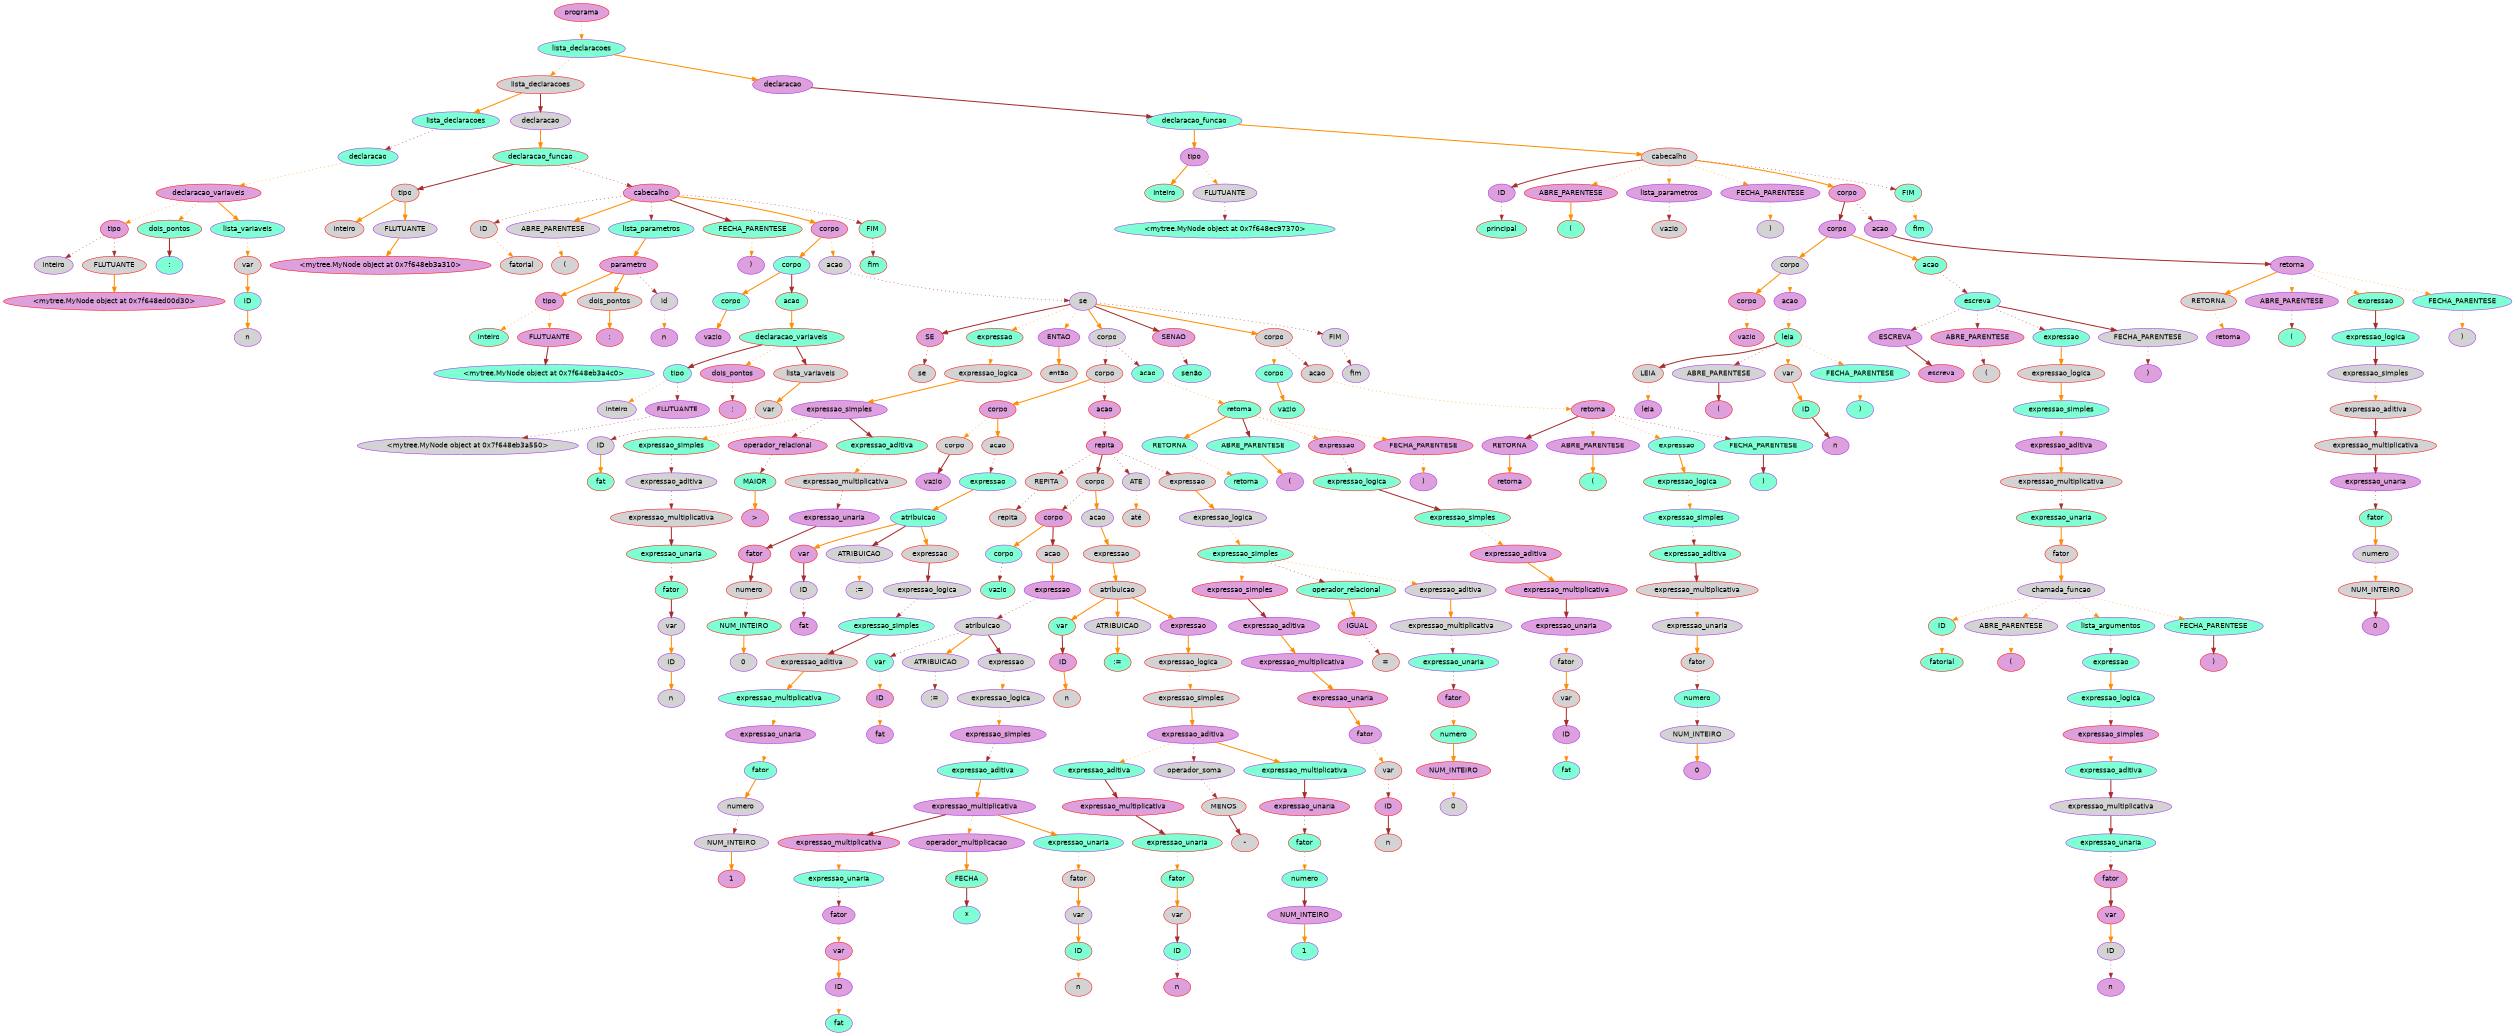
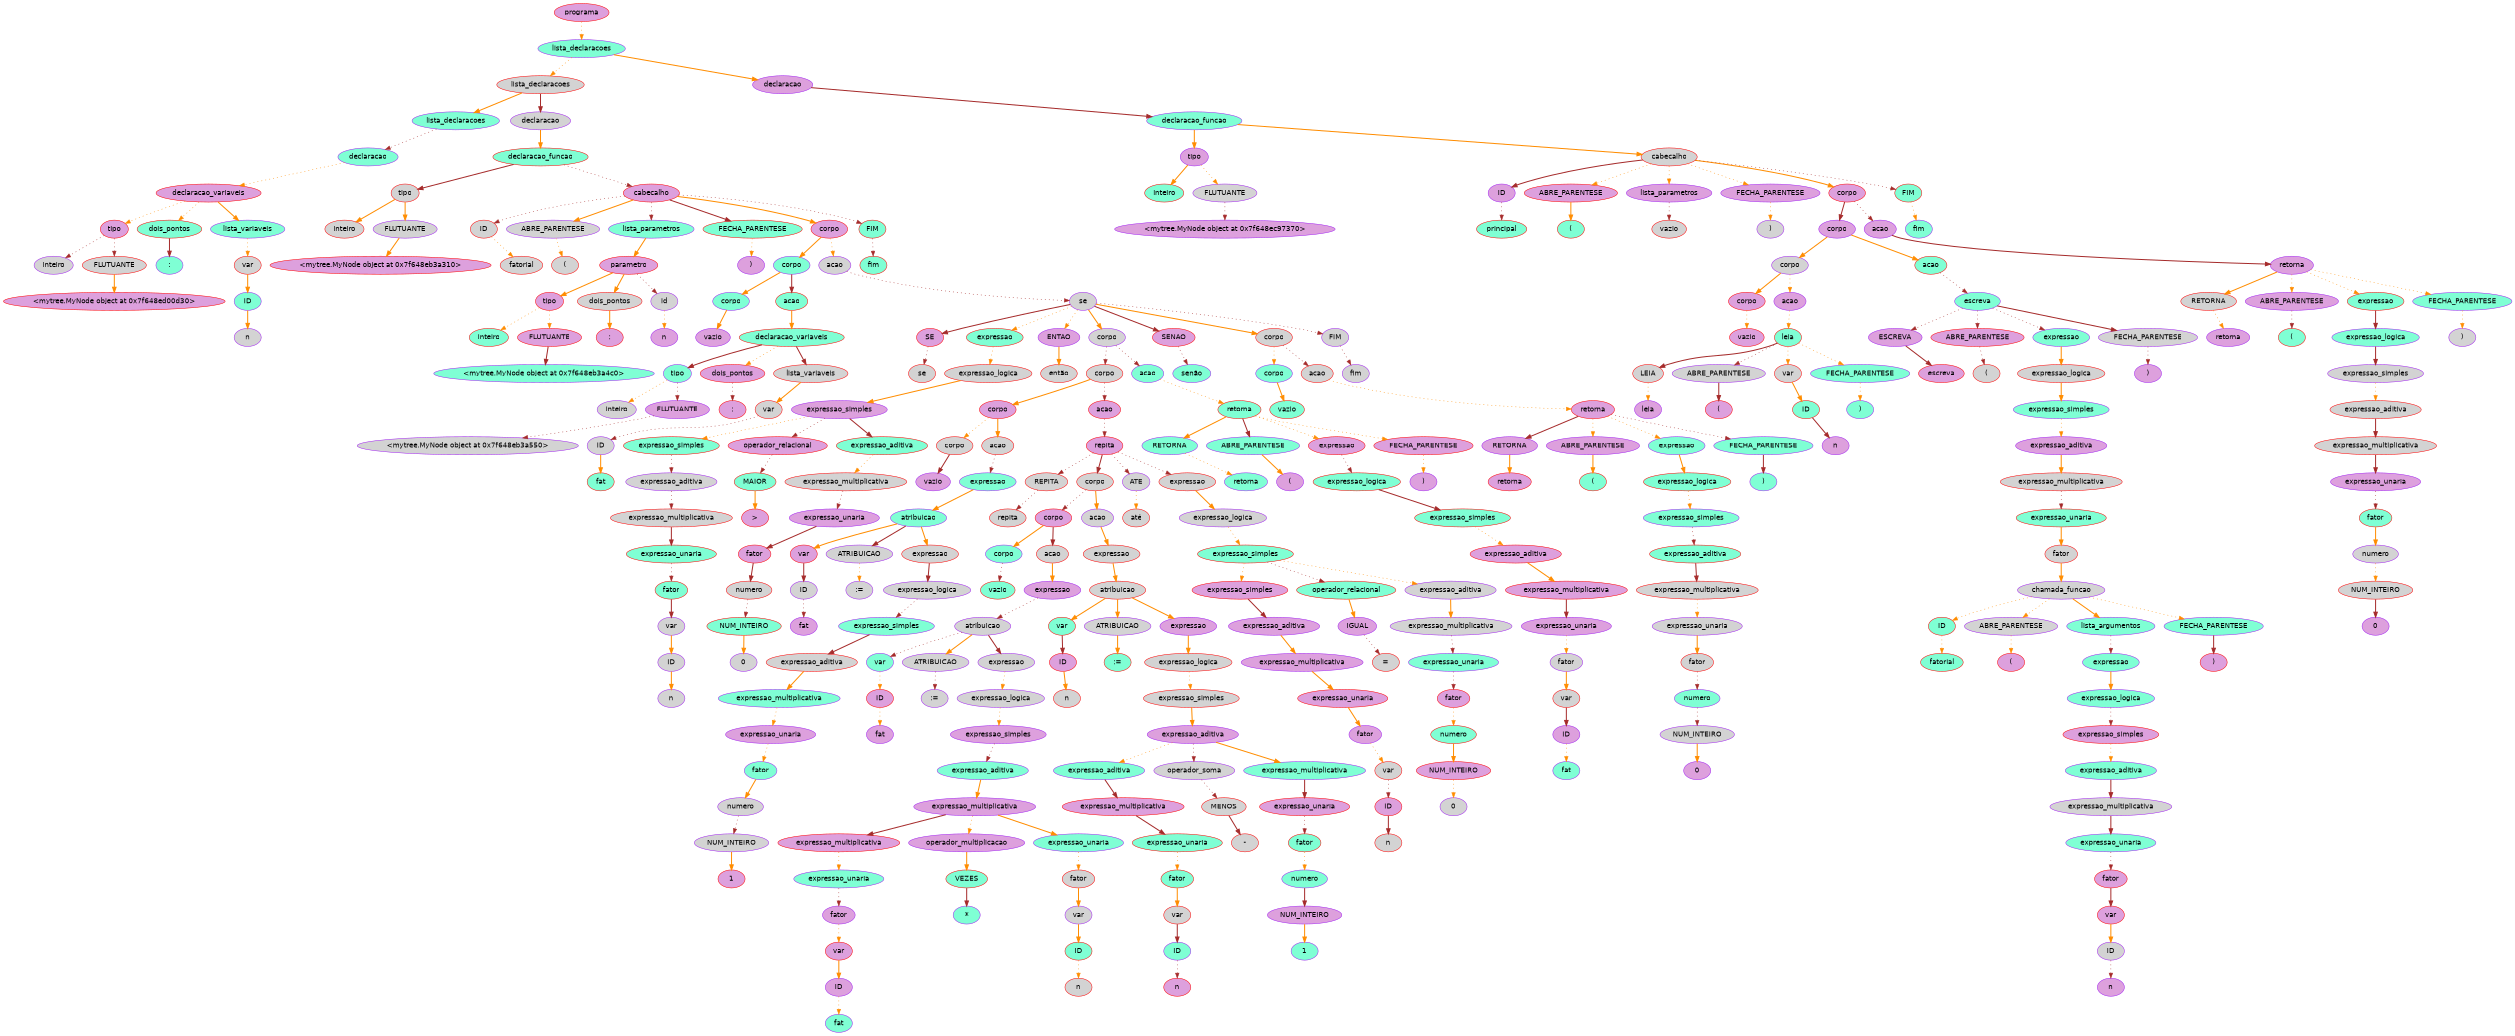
node "<mytree.MyNode object at 0x7f648ec97370>": fillcolor aquamarine -> plum
edge "chamada_funcao" -> "lista_argumentos": style dotted -> bold
node "IGUAL": color red -> purple
node "FECHA": label "FECHA" -> "VEZES"
